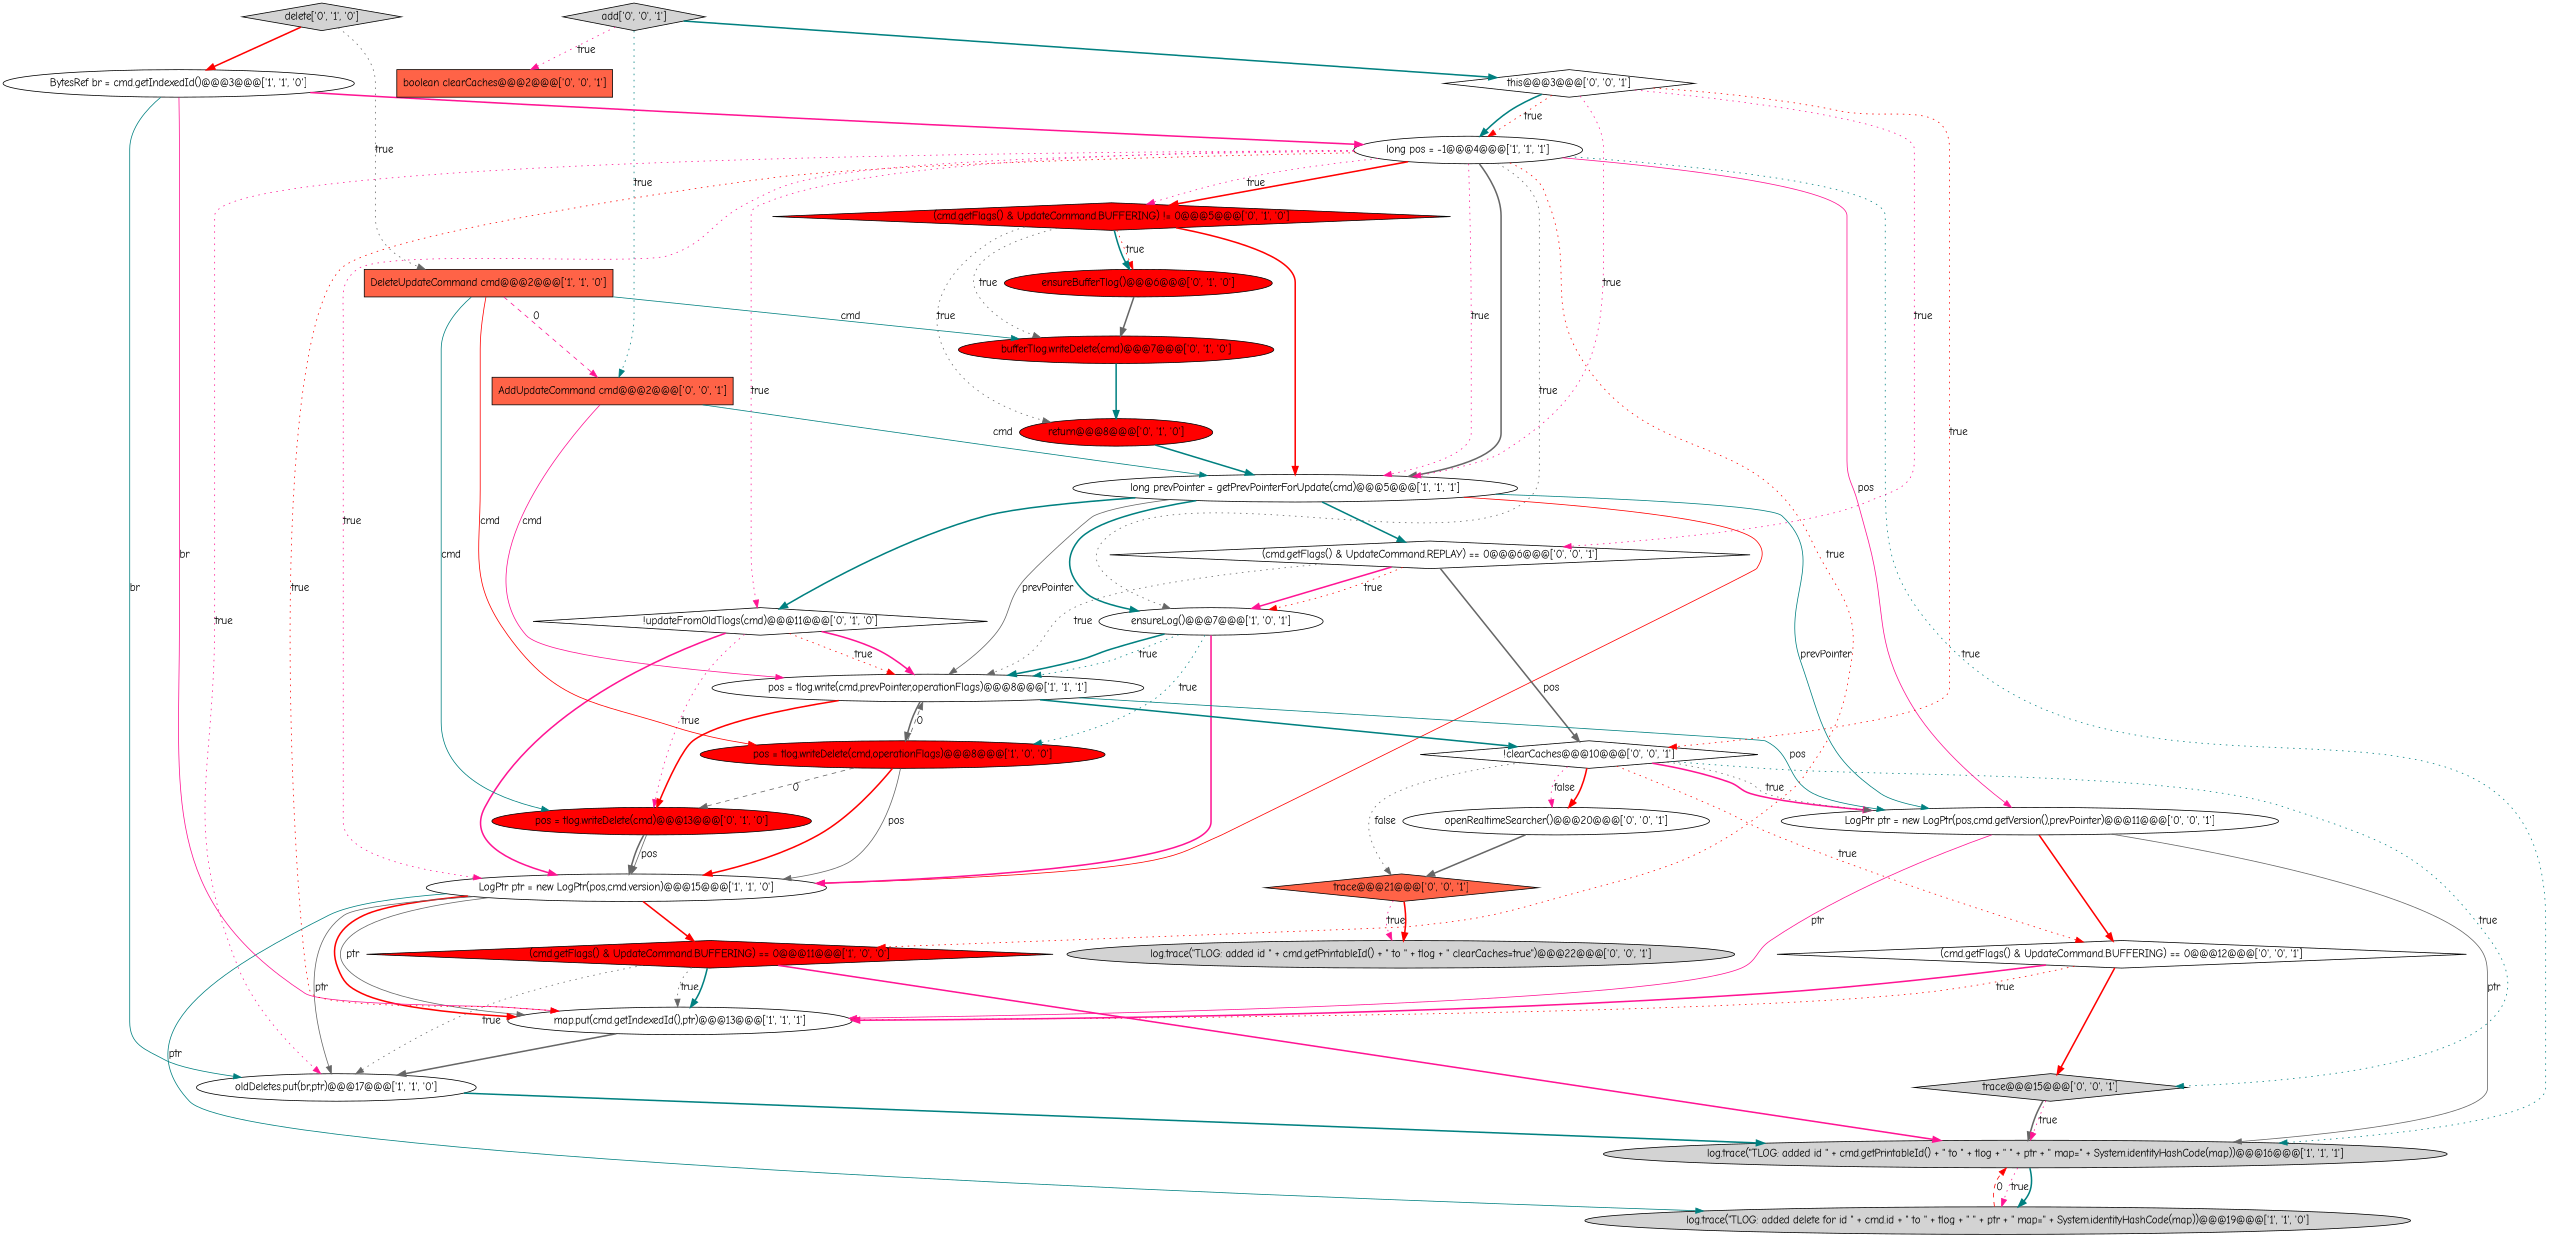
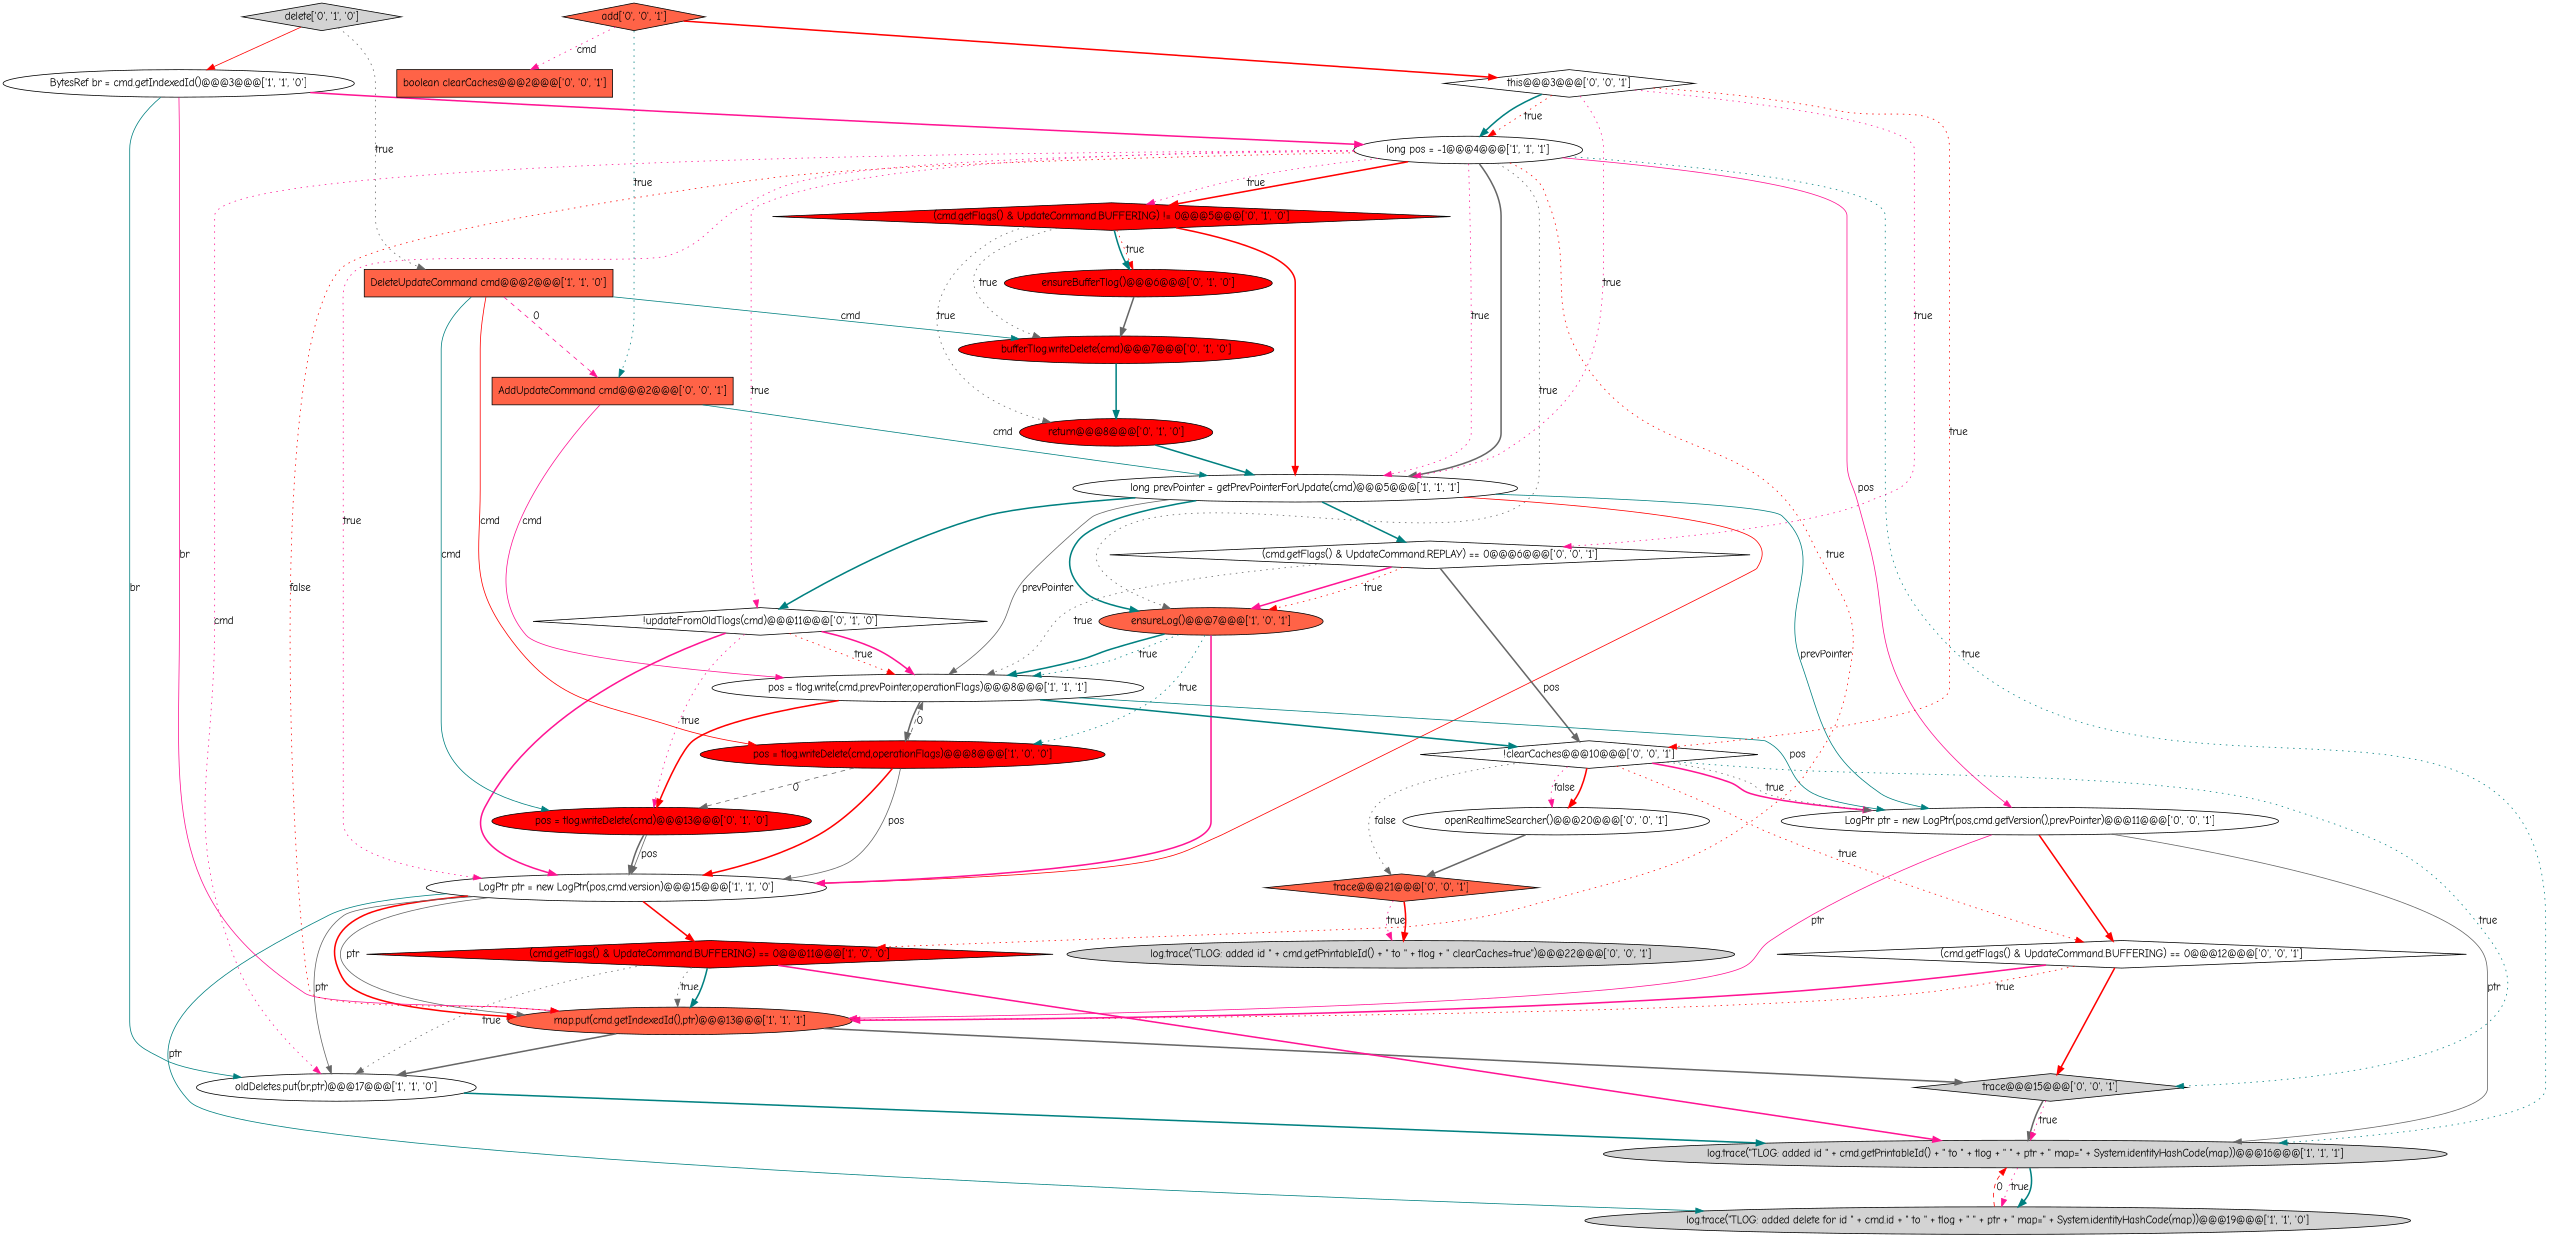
node "add['0', '0', '1']": fillcolor lightgray -> tomato
edge "delete['0', '1', '0']" -> "BytesRef br = cmd.getIndexedId()@@@3@@@['1', '1', '0']": style bold -> solid
edge "add['0', '0', '1']" -> "this@@@3@@@['0', '0', '1']": color teal -> red
edge "add['0', '0', '1']" -> "boolean clearCaches@@@2@@@['0', '0', '1']": label "true" -> "cmd"
edge "long pos = -1@@@4@@@['1', '1', '1']" -> "map.put(cmd.getIndexedId(),ptr)@@@13@@@['1', '1', '1']": label "true" -> "false"
edge "long pos = -1@@@4@@@['1', '1', '1']" -> "oldDeletes.put(br,ptr)@@@17@@@['1', '1', '0']": label "true" -> "cmd"
node "ensureLog()@@@7@@@['1', '0', '1']": fillcolor white -> tomato
node "map.put(cmd.getIndexedId(),ptr)@@@13@@@['1', '1', '1']": fillcolor white -> tomato
edge "map.put(cmd.getIndexedId(),ptr)@@@13@@@['1', '1', '1']" -> "trace@@@15@@@['0', '0', '1']": added
